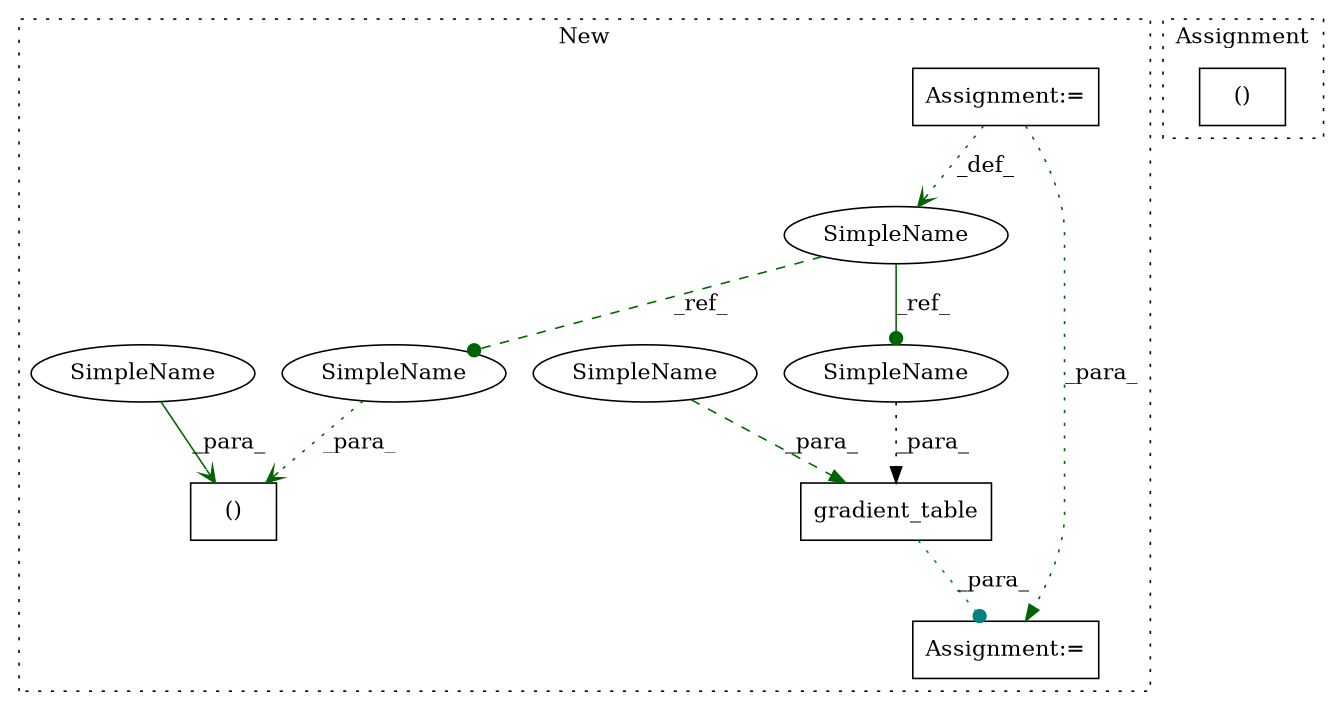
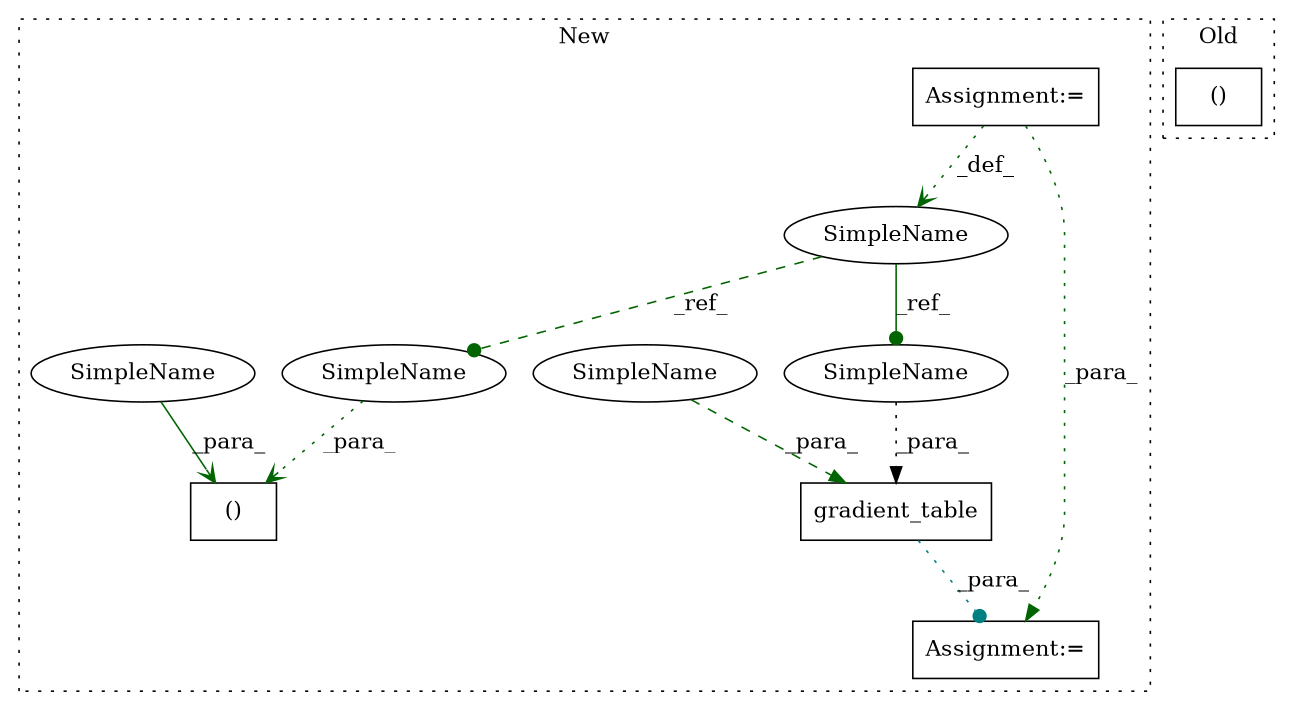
cluster "Assignment": label "Assignment" -> "Old"
